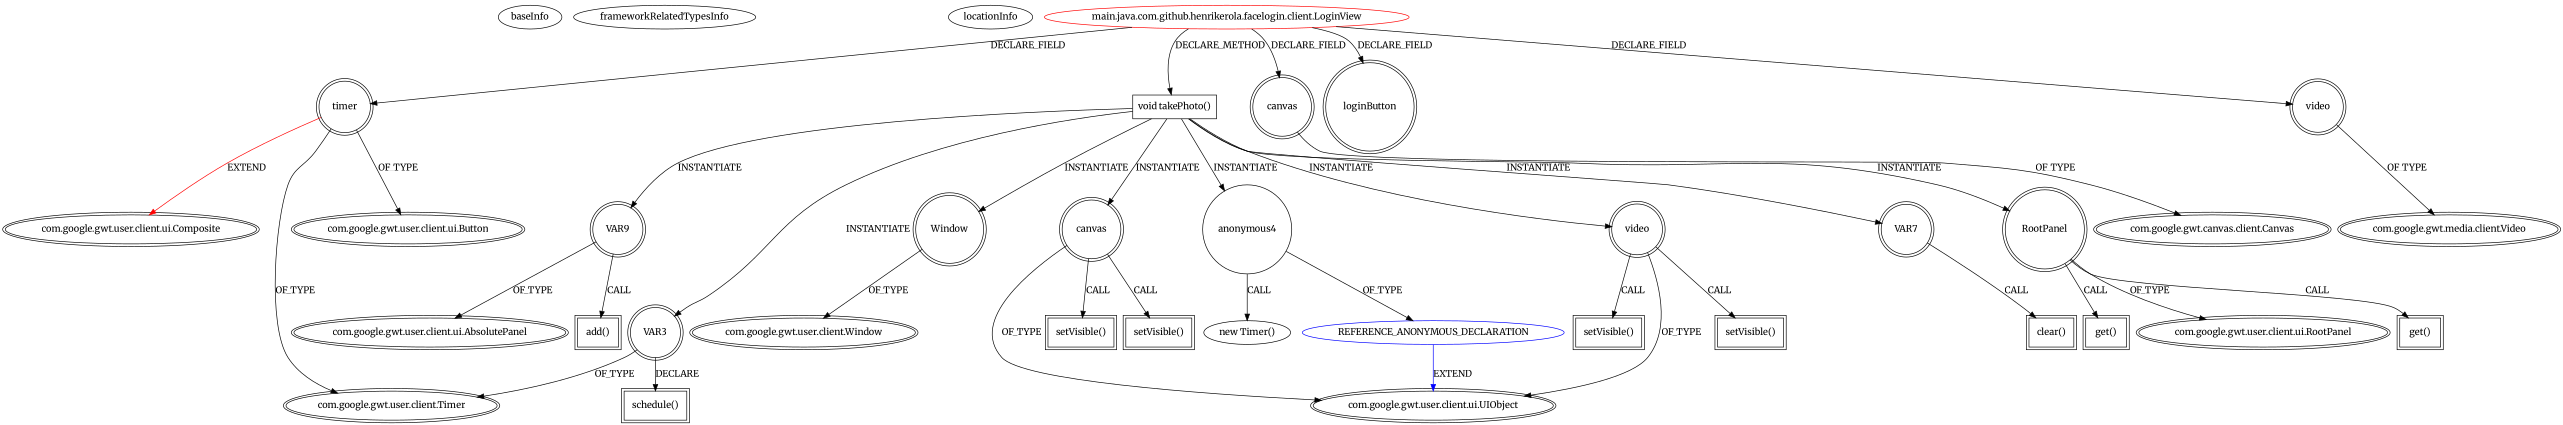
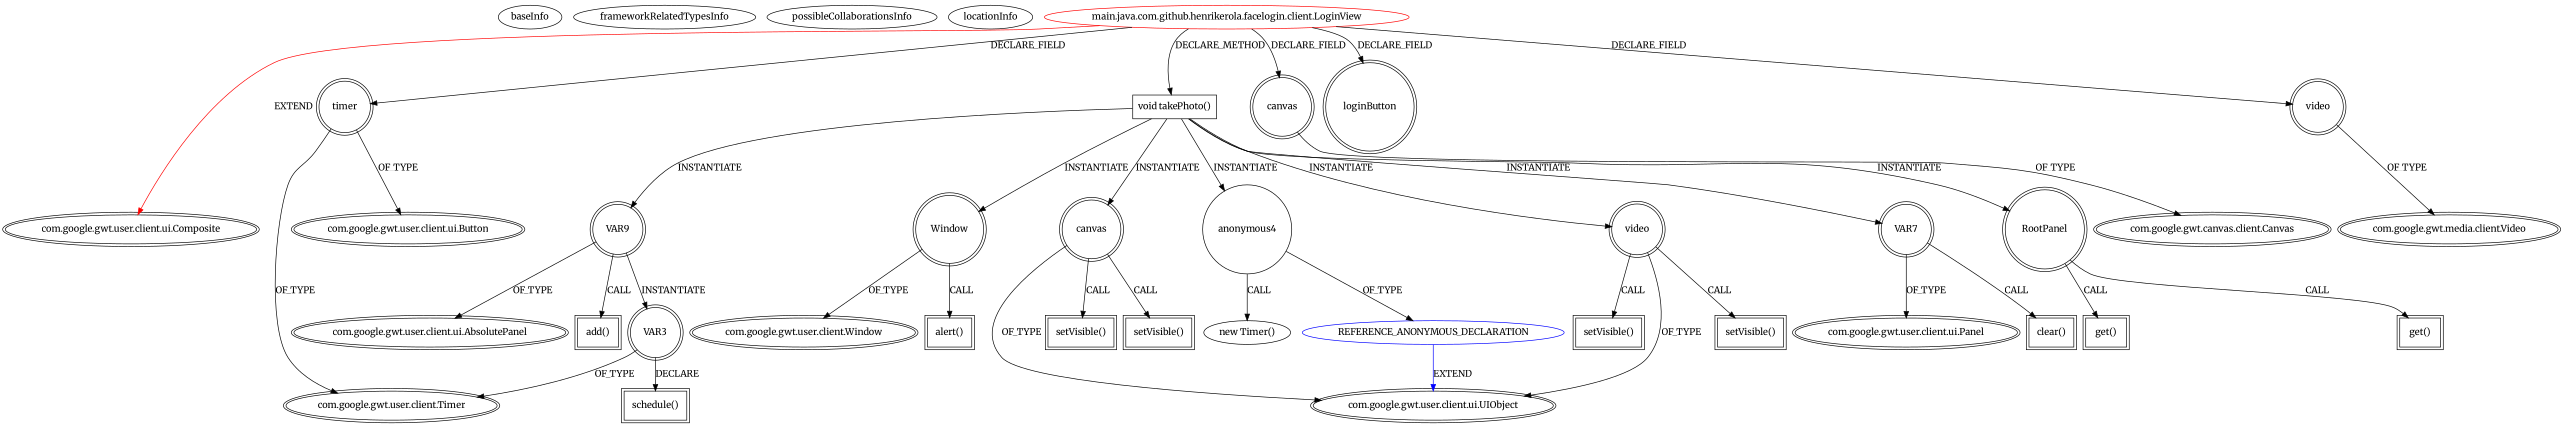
node "possibleCollaborationsInfo": added
edge "timer" -> "com.google.gwt.user.client.ui.Composite": now "main.java.com.github.henrikerola.facelogin.client.LoginView" -> "com.google.gwt.user.client.ui.Composite"
edge "void takePhoto()" -> "VAR3": now "VAR9" -> "VAR3"
node "alert()": added
node "com.google.gwt.user.client.ui.Panel": added
node "com.google.gwt.user.client.ui.RootPanel": removed
